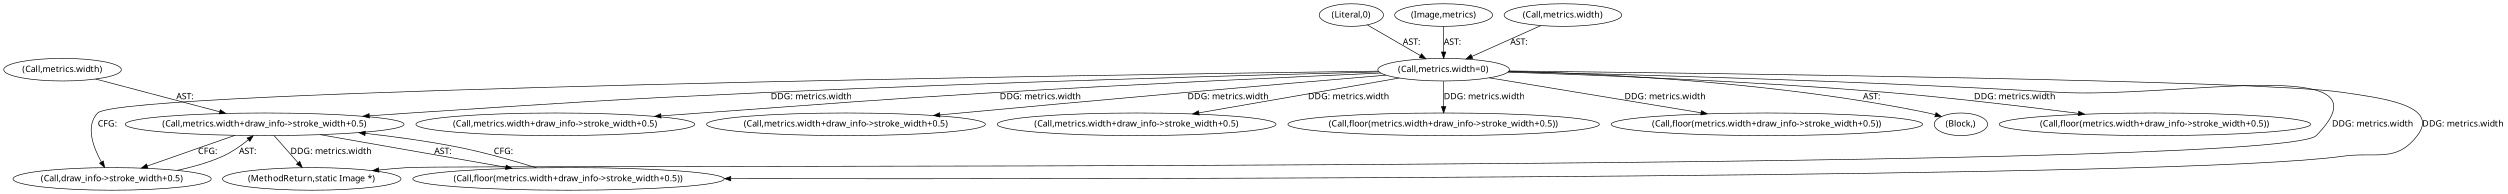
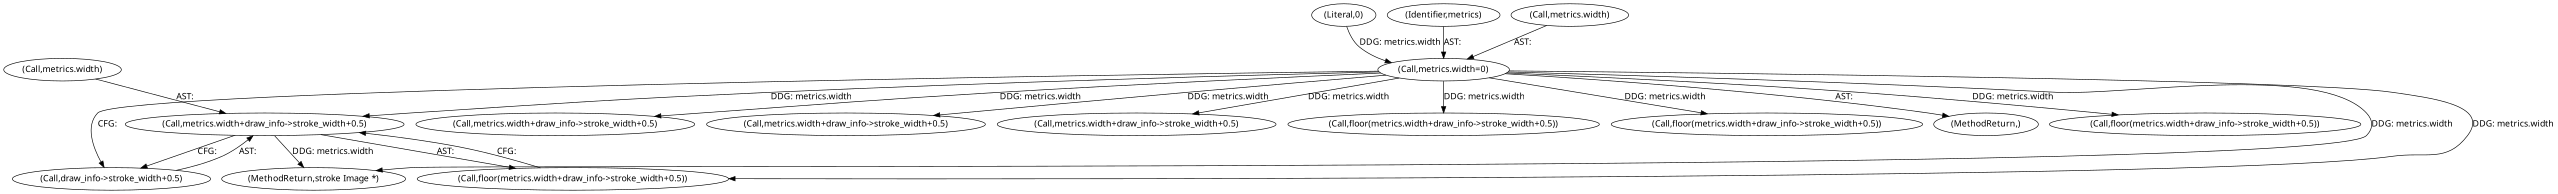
node "(Image,metrics)": label "(Image,metrics)" -> "(Identifier,metrics)"
edge "(Literal,0)" -> "(Call,metrics.width=0)": label "AST: " -> "DDG: metrics.width"
node "(Block,)": label "(Block,)" -> "(MethodReturn,)"
node "(MethodReturn,static Image *)": label "(MethodReturn,static Image *)" -> "(MethodReturn,stroke Image *)"
